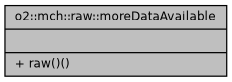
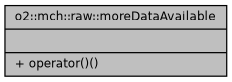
node "o2::mch::raw::moreDataAvailable": text "+ raw()()" -> "+ operator()()"
